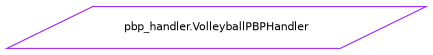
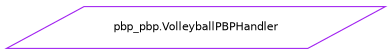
node "pbp_handler.VolleyballPBPHandler": label "pbp_handler.VolleyballPBPHandler" -> "pbp_pbp.VolleyballPBPHandler"
